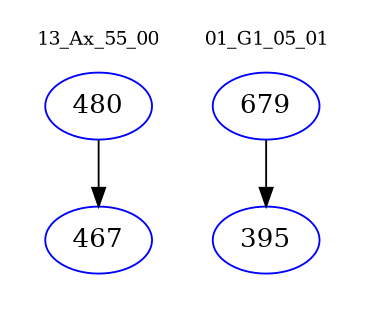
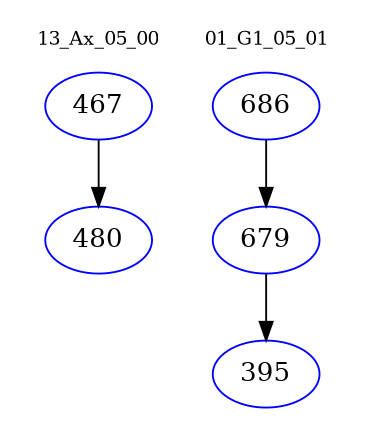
cluster "13_Ax_55_00": label "13_Ax_55_00" -> "13_Ax_05_00"
node "686": added
edge "480" -> "467": reversed
